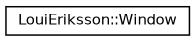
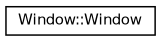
node "LouiEriksson::Window": label "LouiEriksson::Window" -> "Window::Window"
